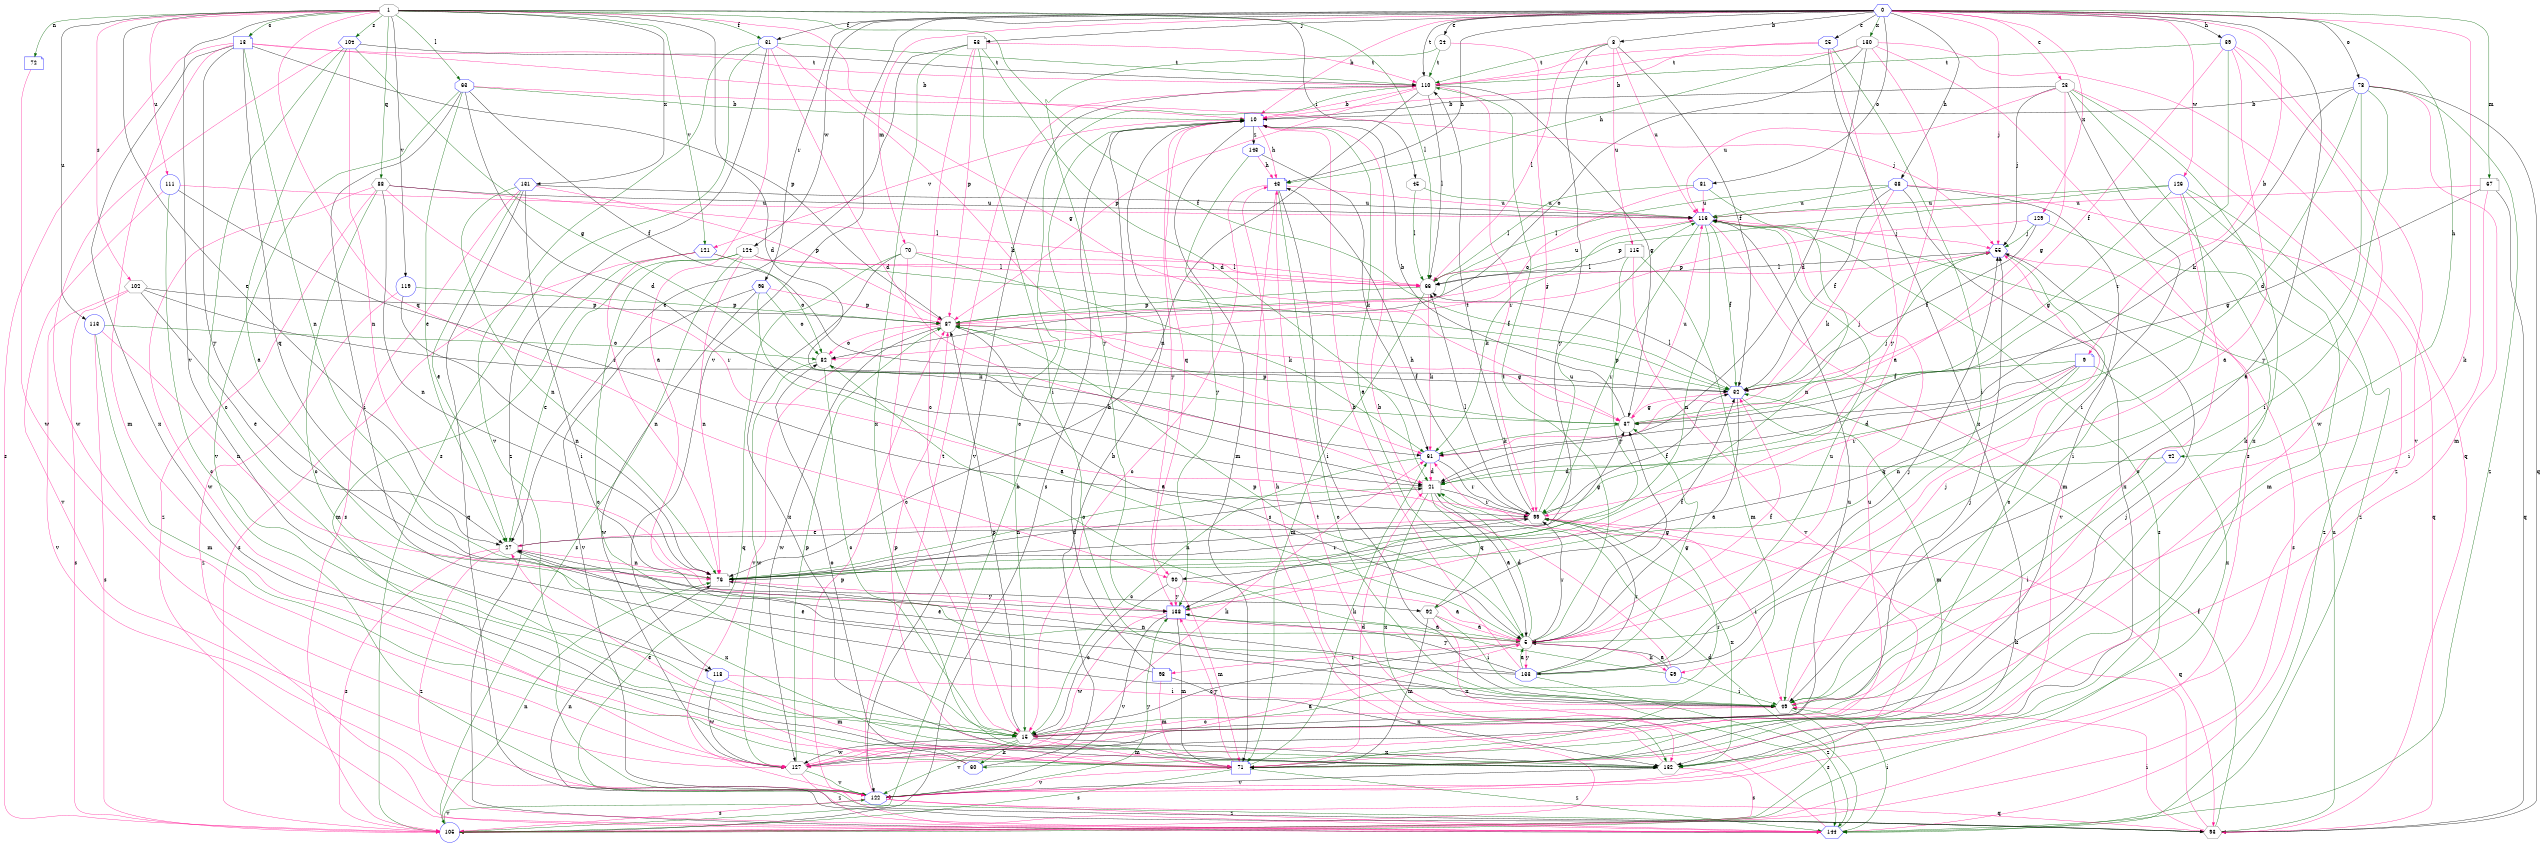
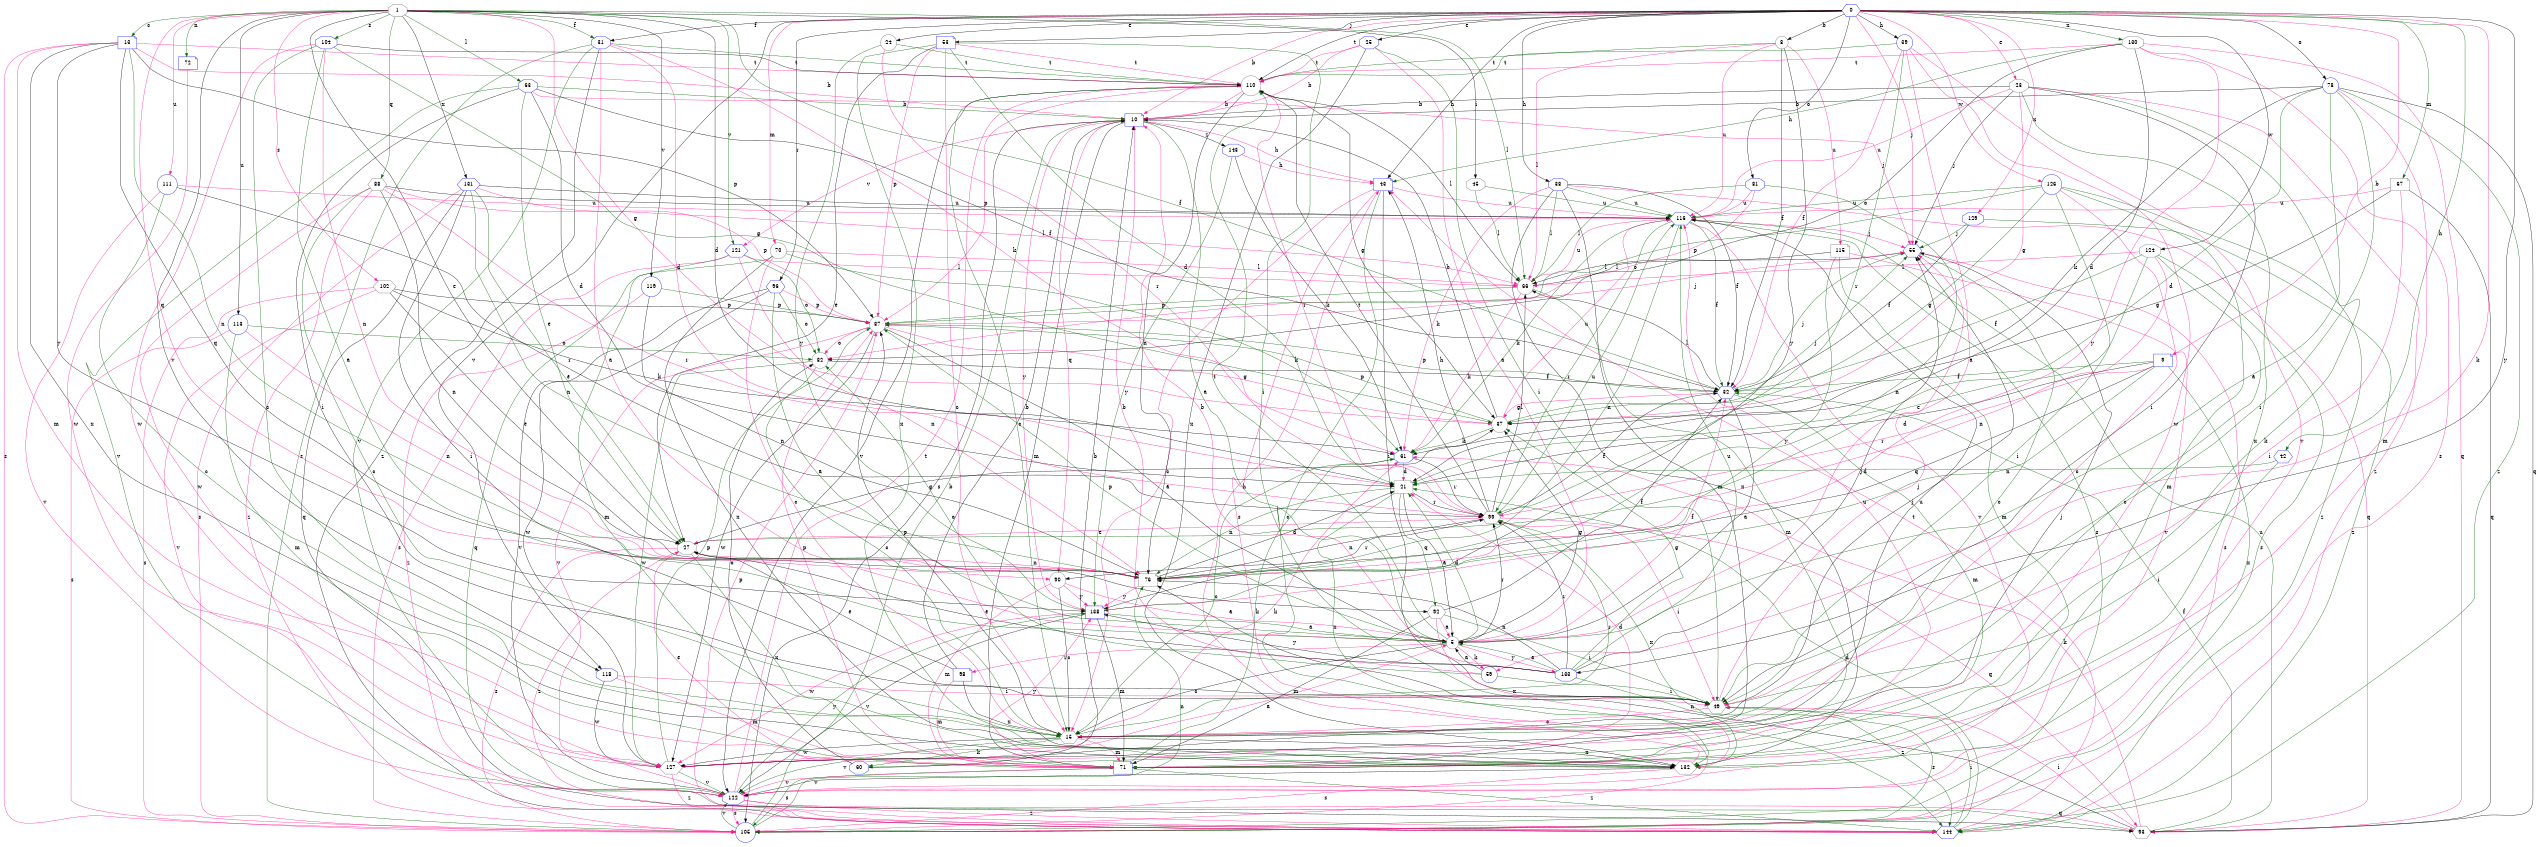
node "104": shape hexagon -> octagon
node "53": color gray40 -> blue
edge "129" -> "87": removed, label "p"
